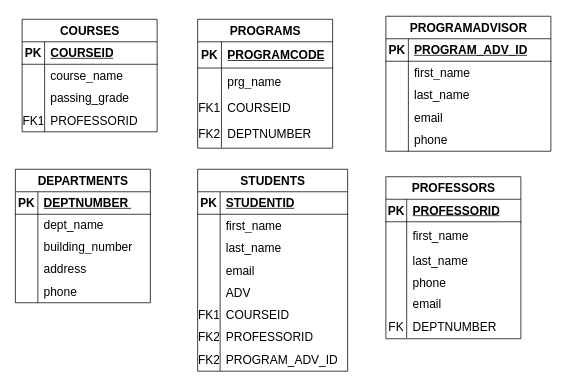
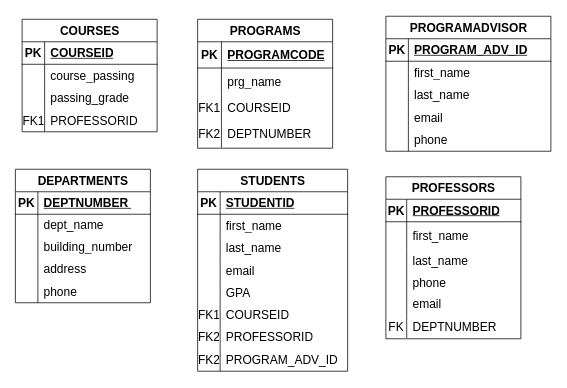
node "course_name": label "course_name" -> "course_passing"
node "ADV": label "ADV" -> "GPA"
